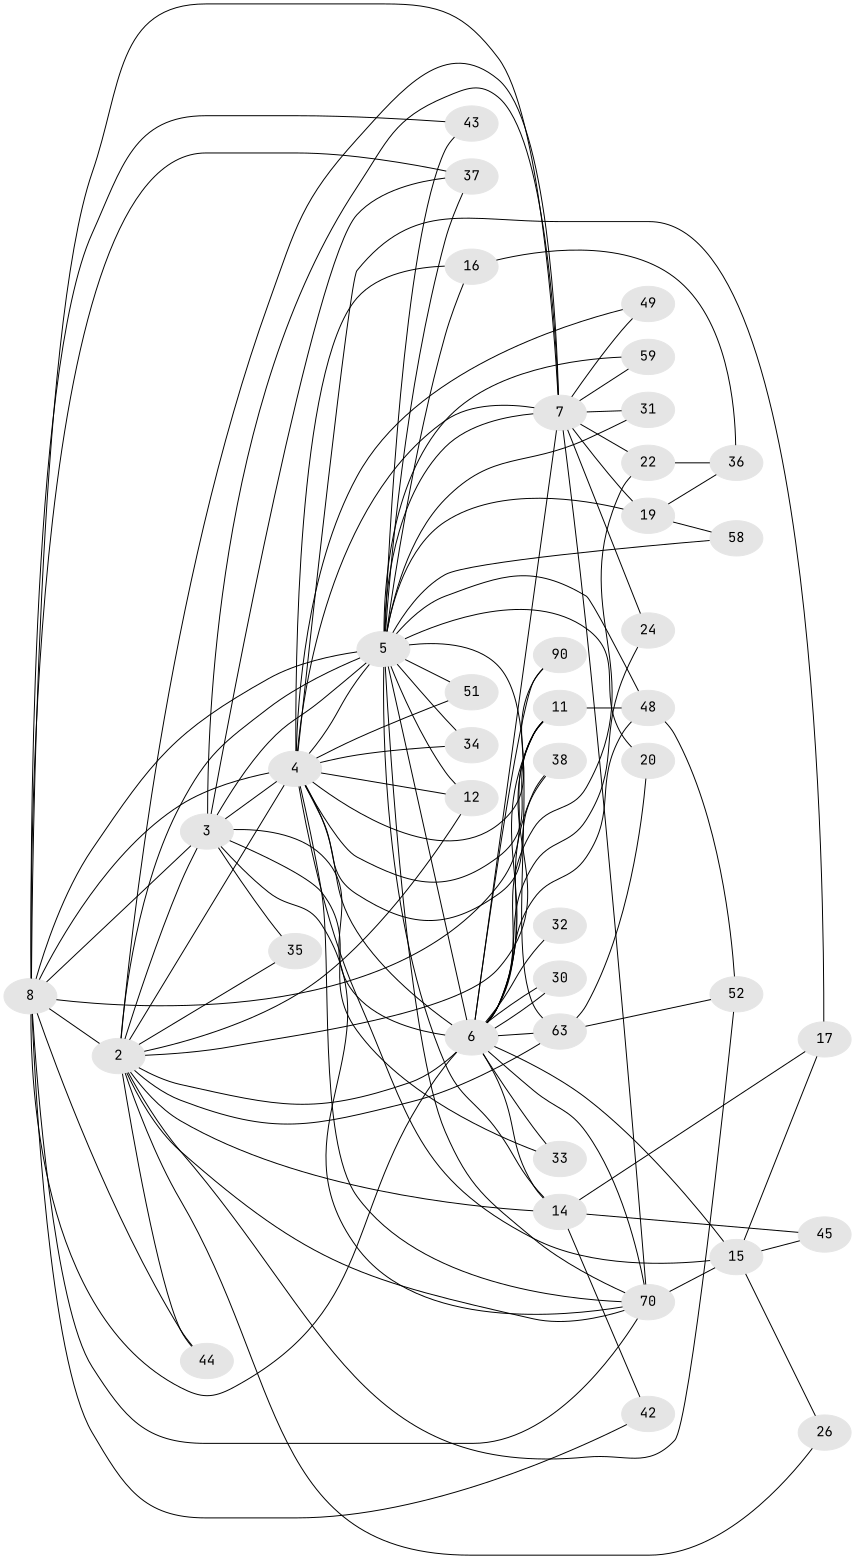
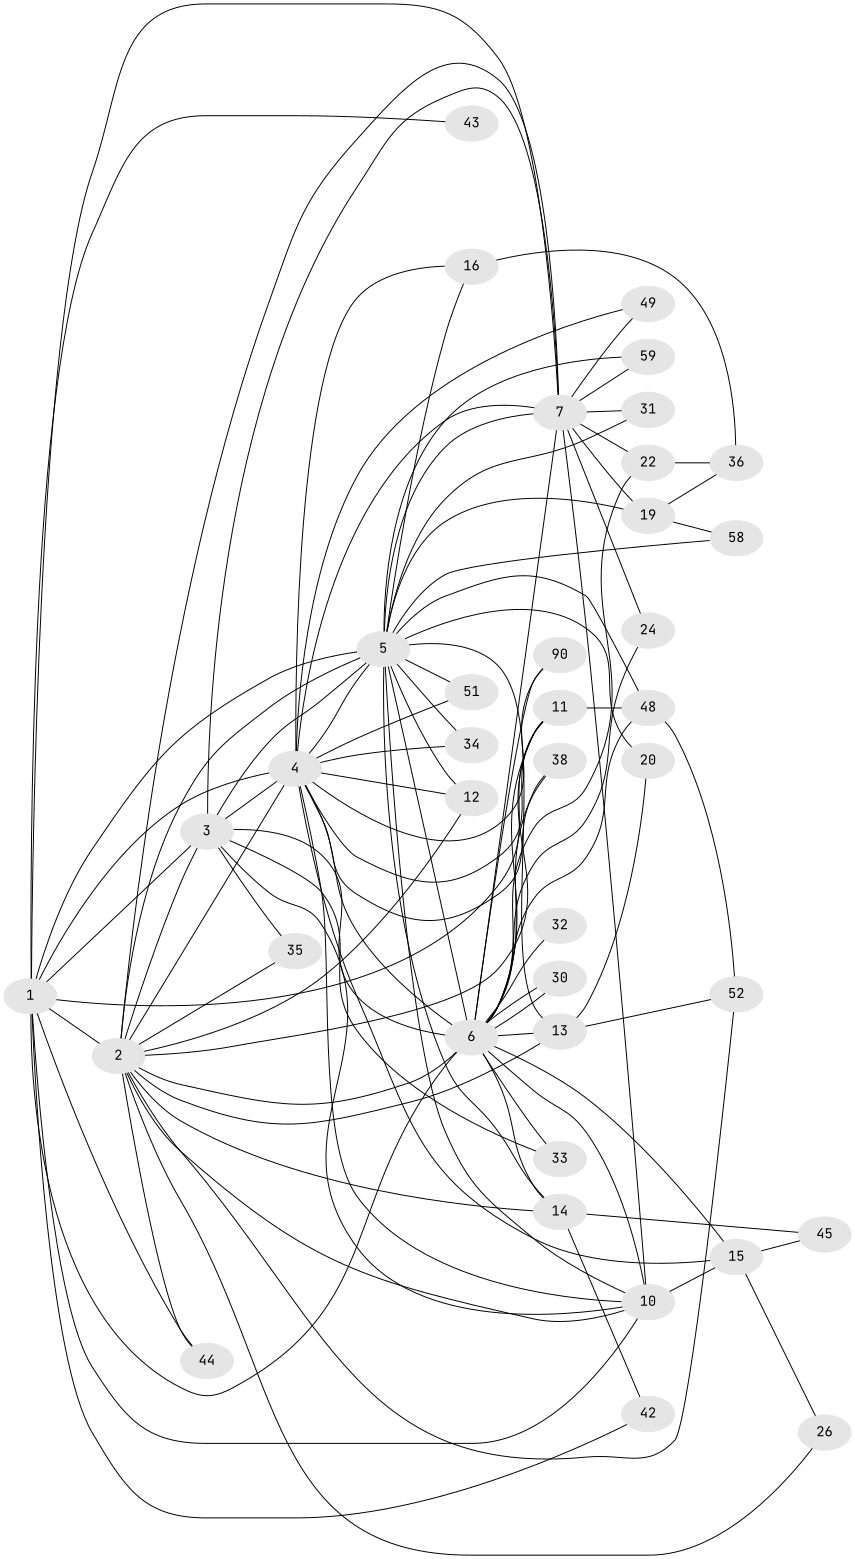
node "37": removed
edge "43" -- "5": removed
node "8": label "8" -> "1"
node "63": label "63" -> "13"
node "17": removed
node "70": label "70" -> "10"
